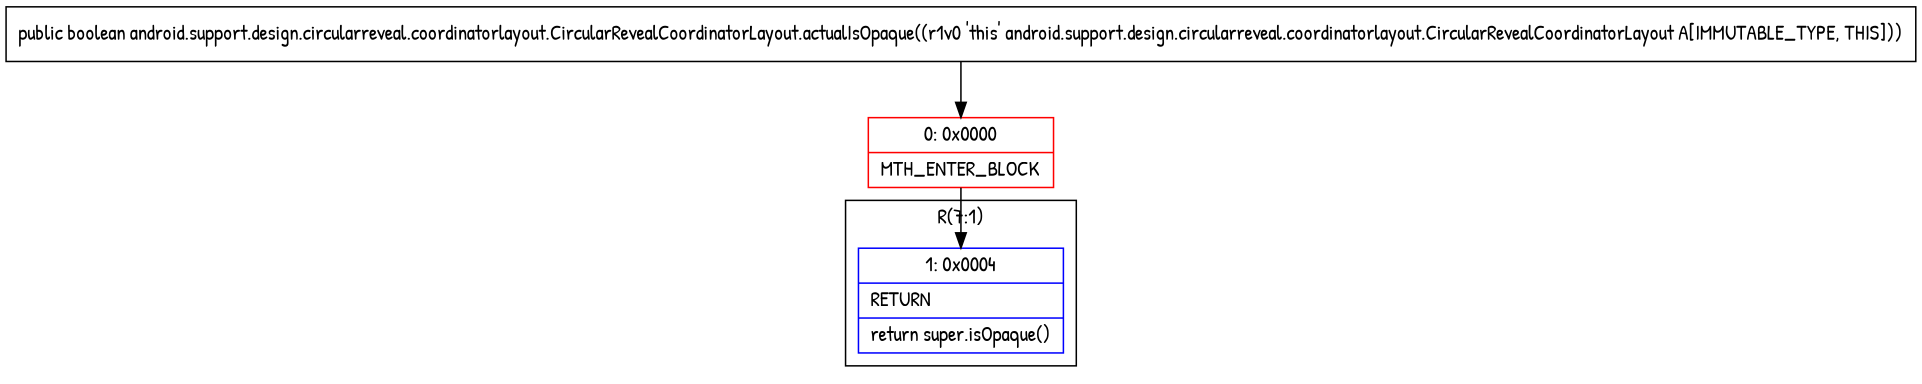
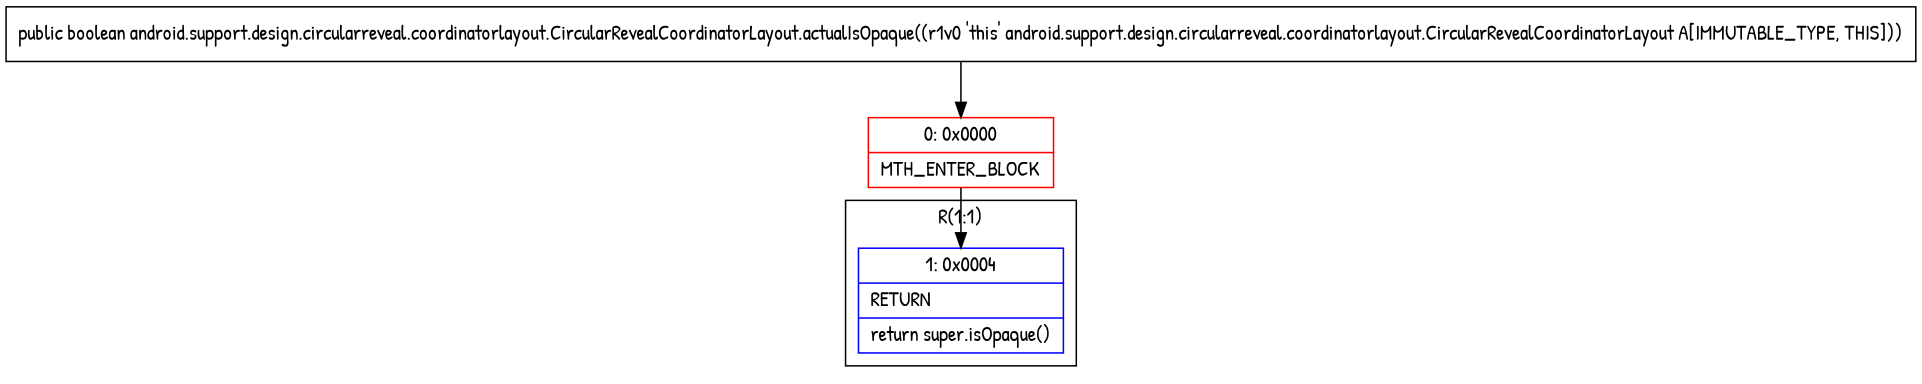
cluster "R(7:1)": label "R(7:1)" -> "R(1:1)"
